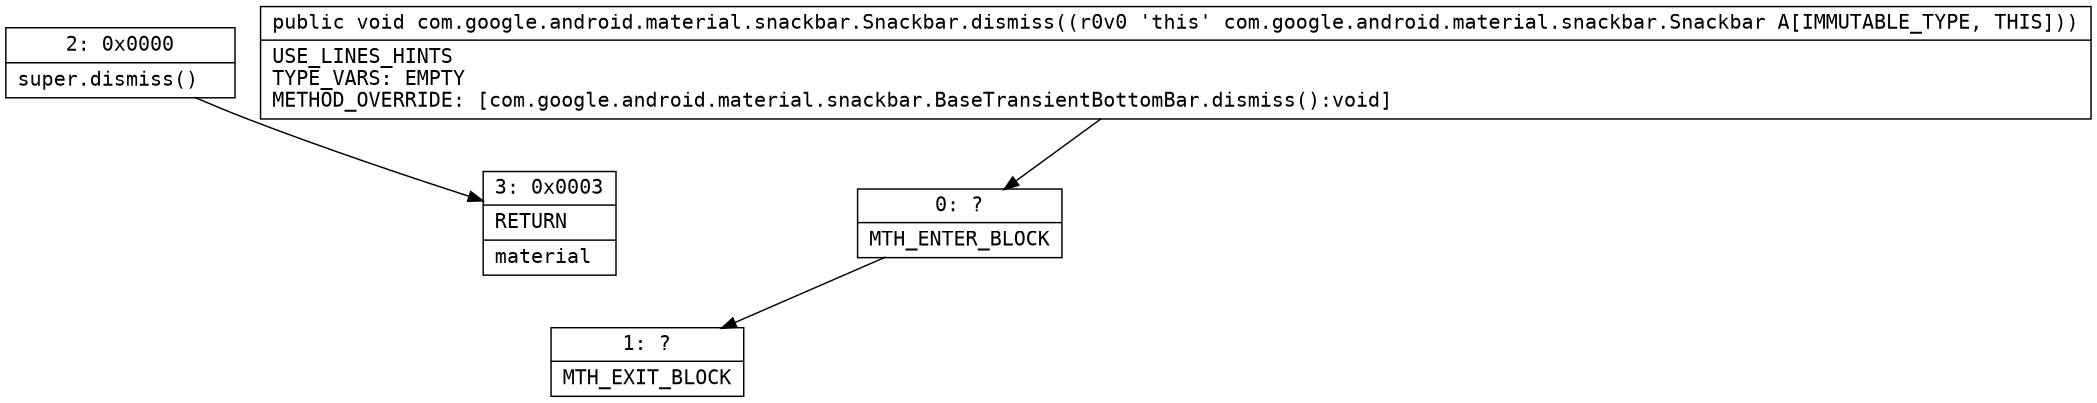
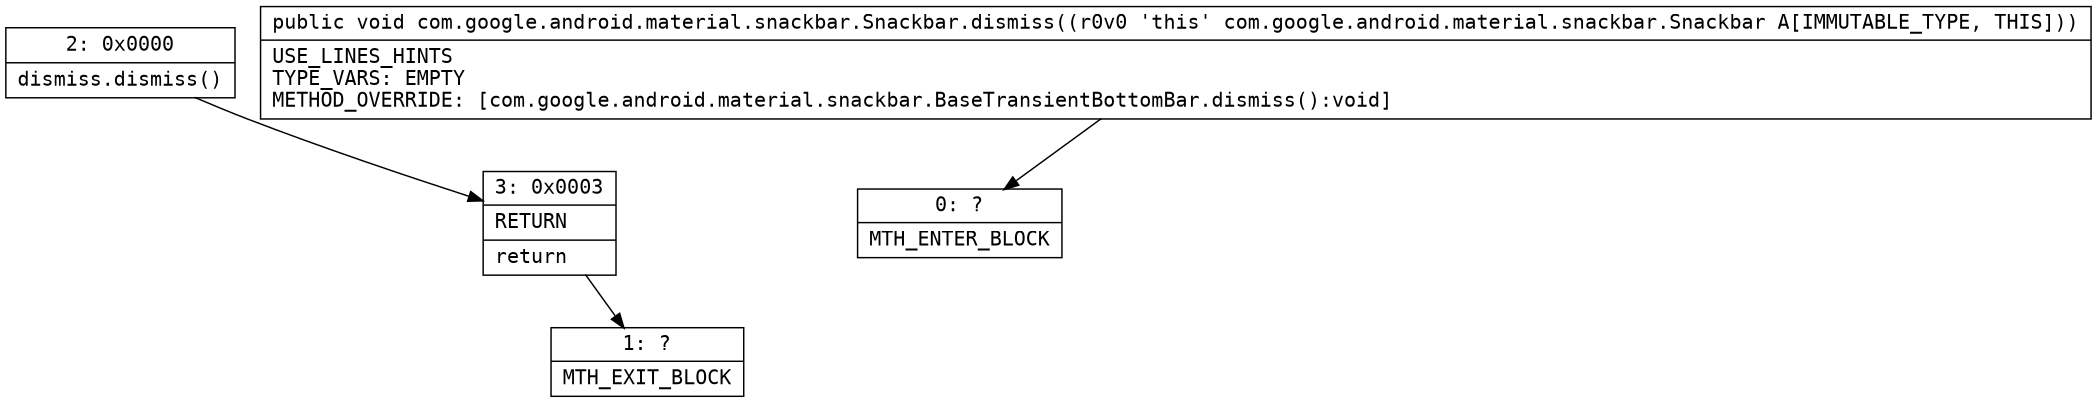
node "2: 0x0000": text "super.dismiss()" -> "dismiss.dismiss()"
node "3: 0x0003": text "material" -> "return"
edge "0: ?" -> "1: ?": now "3: 0x0003" -> "1: ?"
